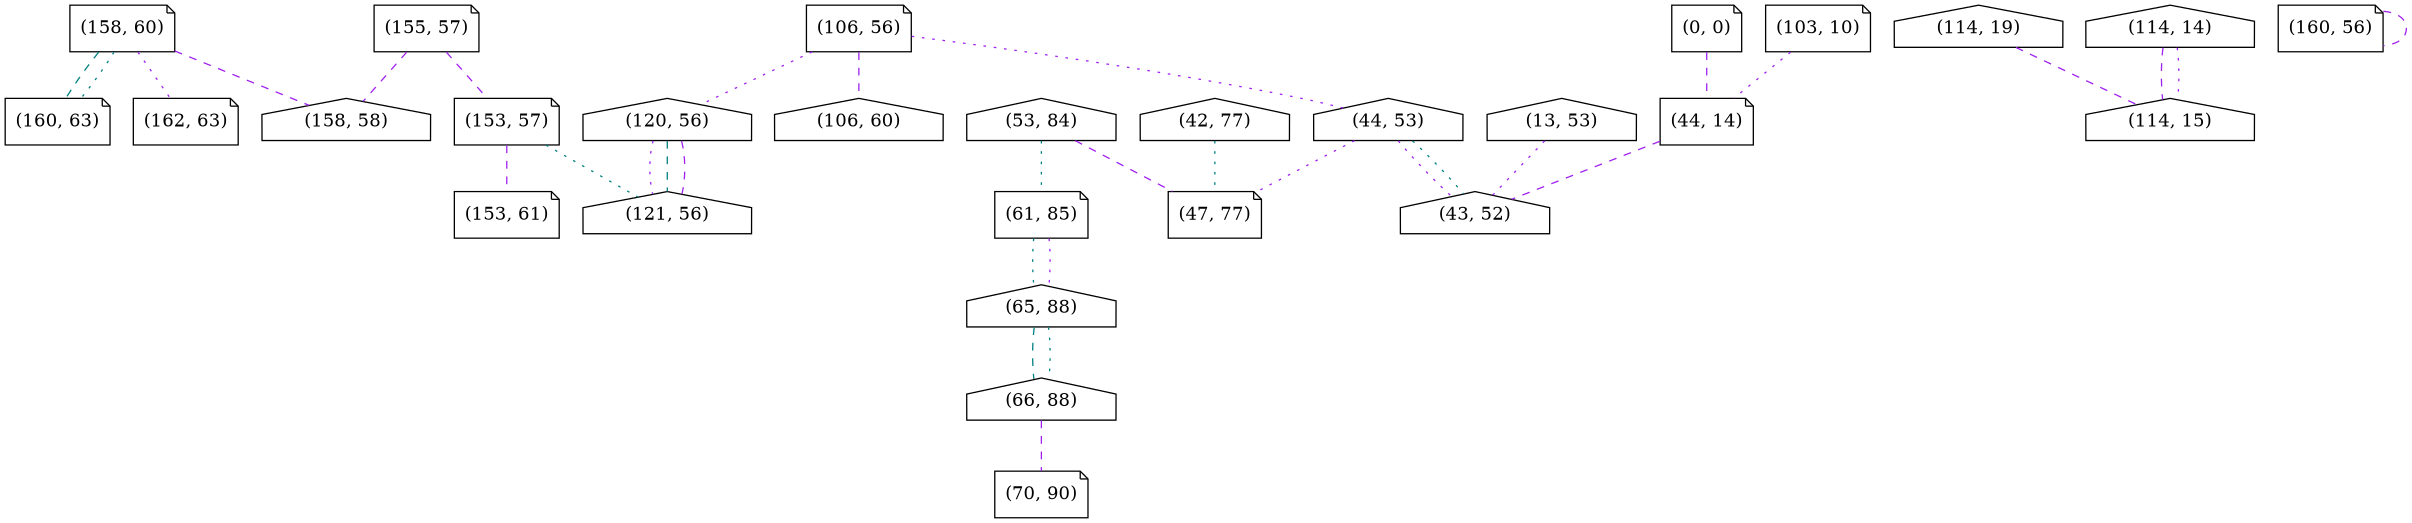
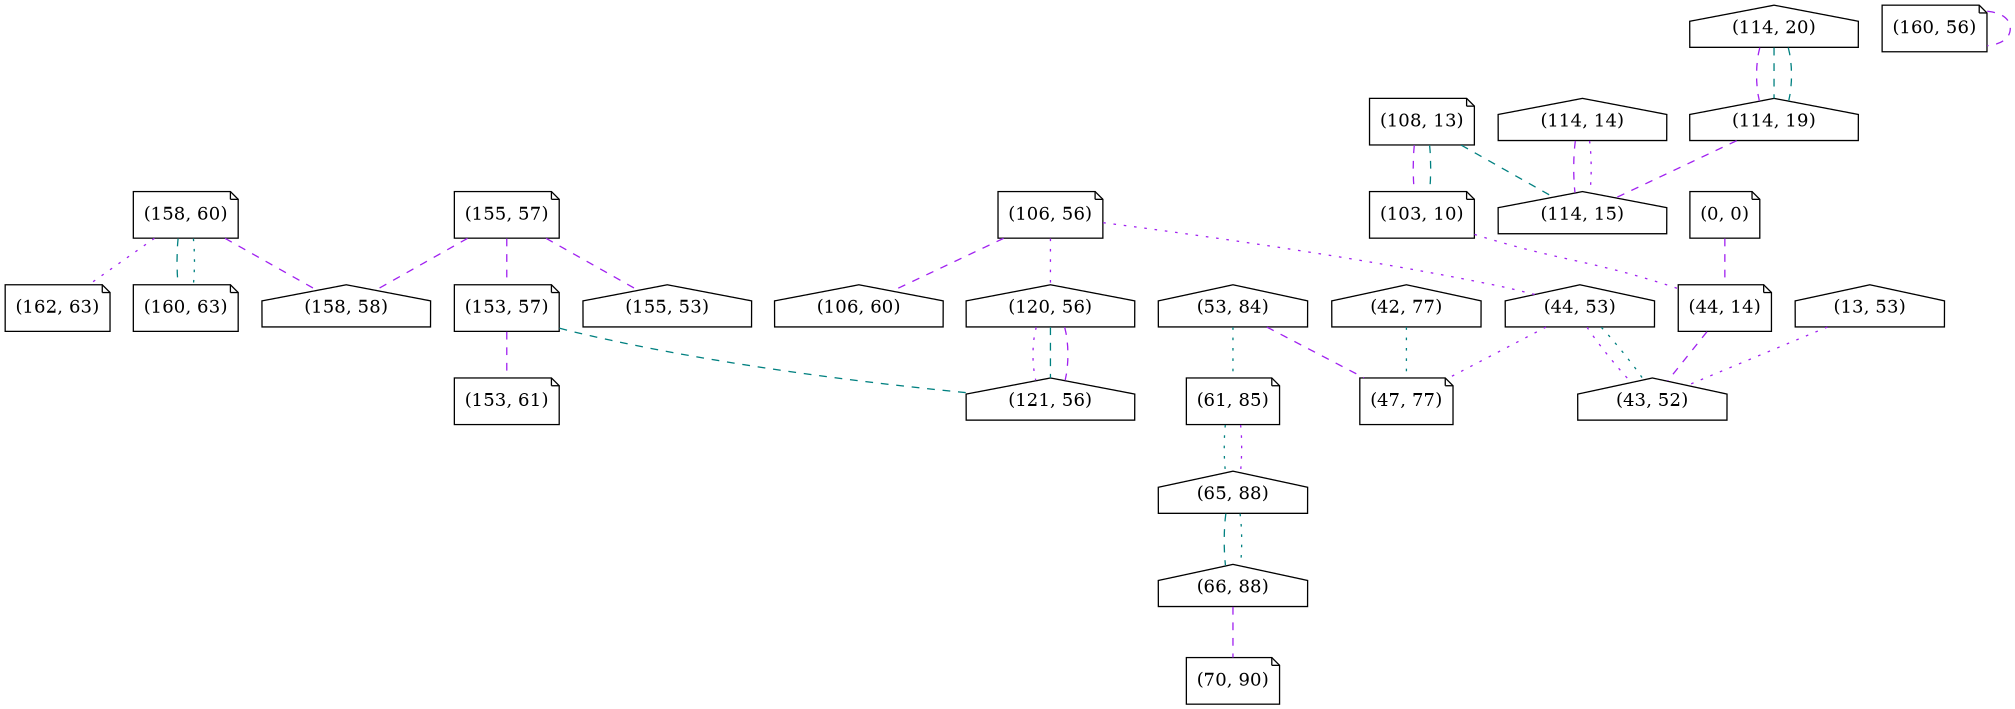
node "(114, 20)": added
node "(108, 13)": added
edge "(153, 57)" -- "(121, 56)": style dotted -> dashed
node "(155, 53)": added
